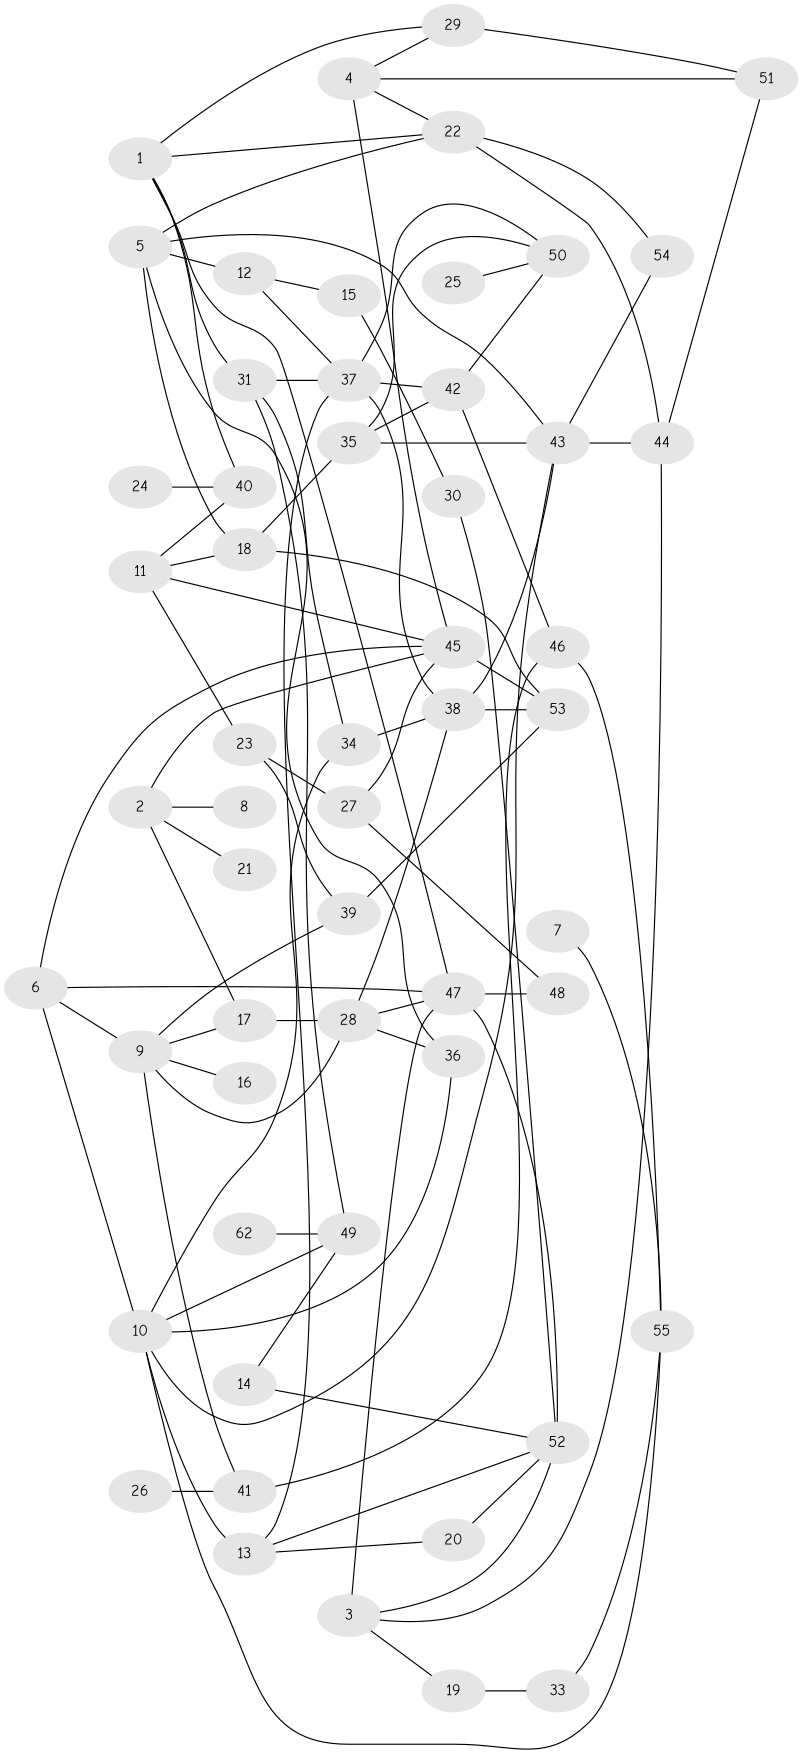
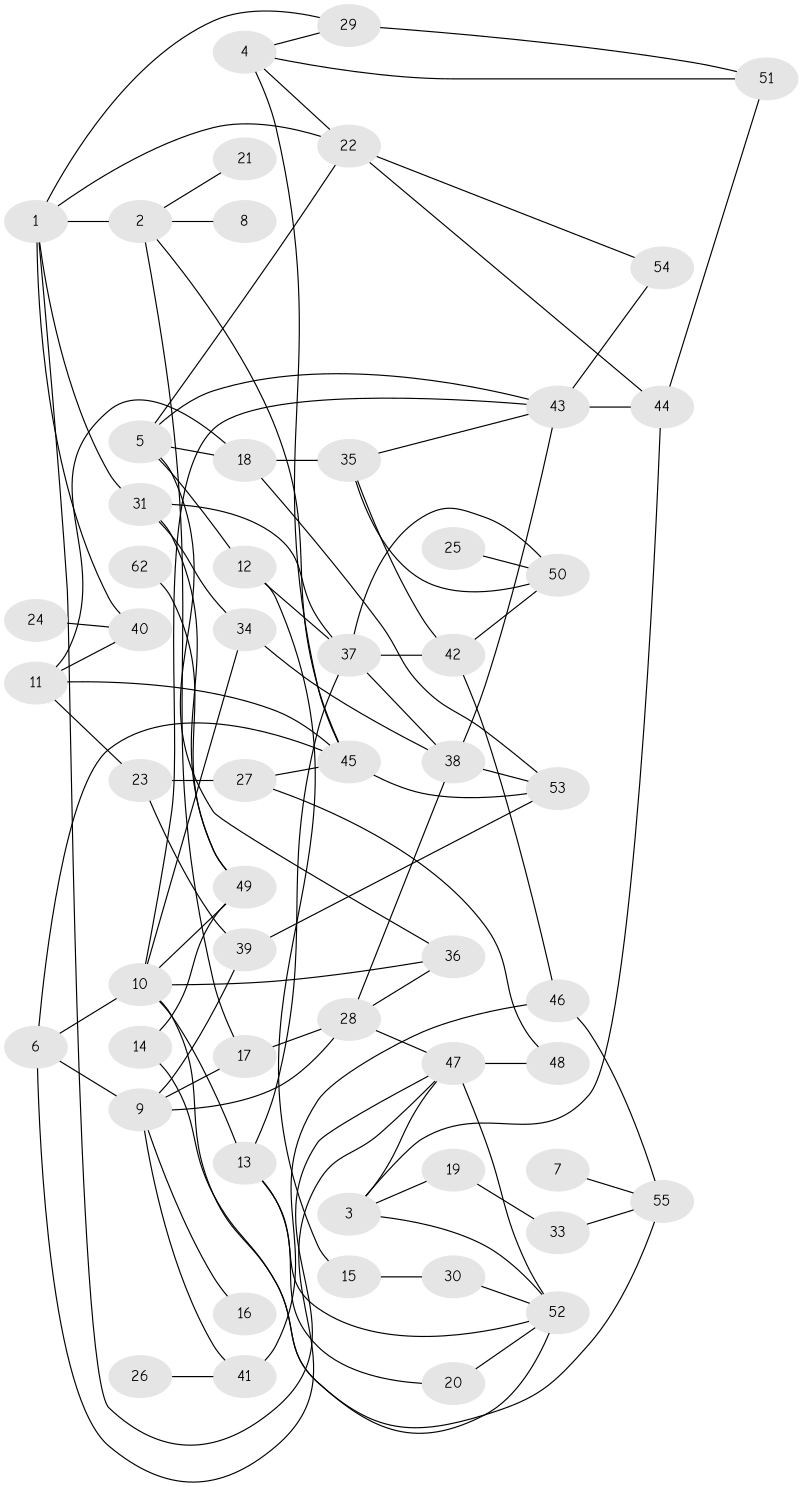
edge "1" -- "2": added
